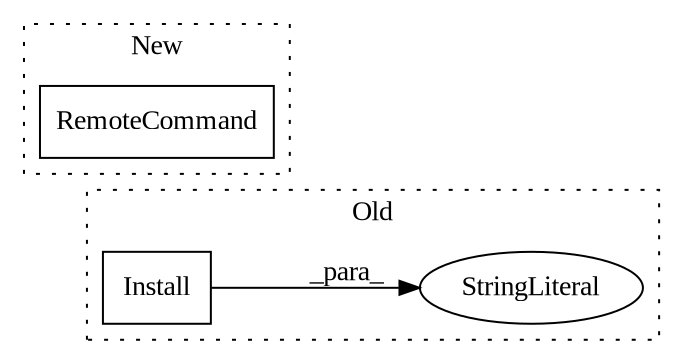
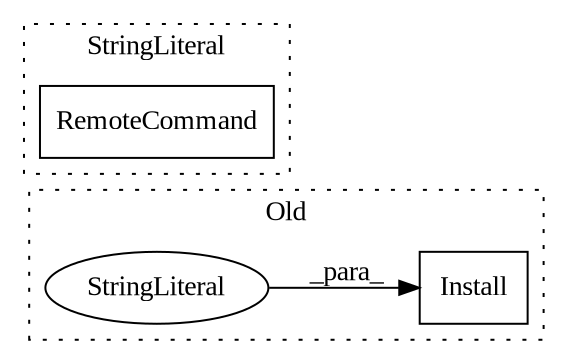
cluster "New": label "New" -> "StringLiteral"
edge "Install" -> "StringLiteral": reversed
